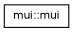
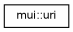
node "mui::mui": label "mui::mui" -> "mui::uri"
